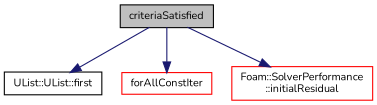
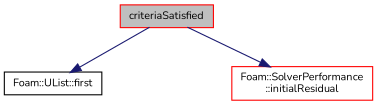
node "criteriaSatisfied": color black -> red
node "UList::UList::first": label "UList::UList::first" -> "Foam::UList::first"
node "forAllConstIter": removed
